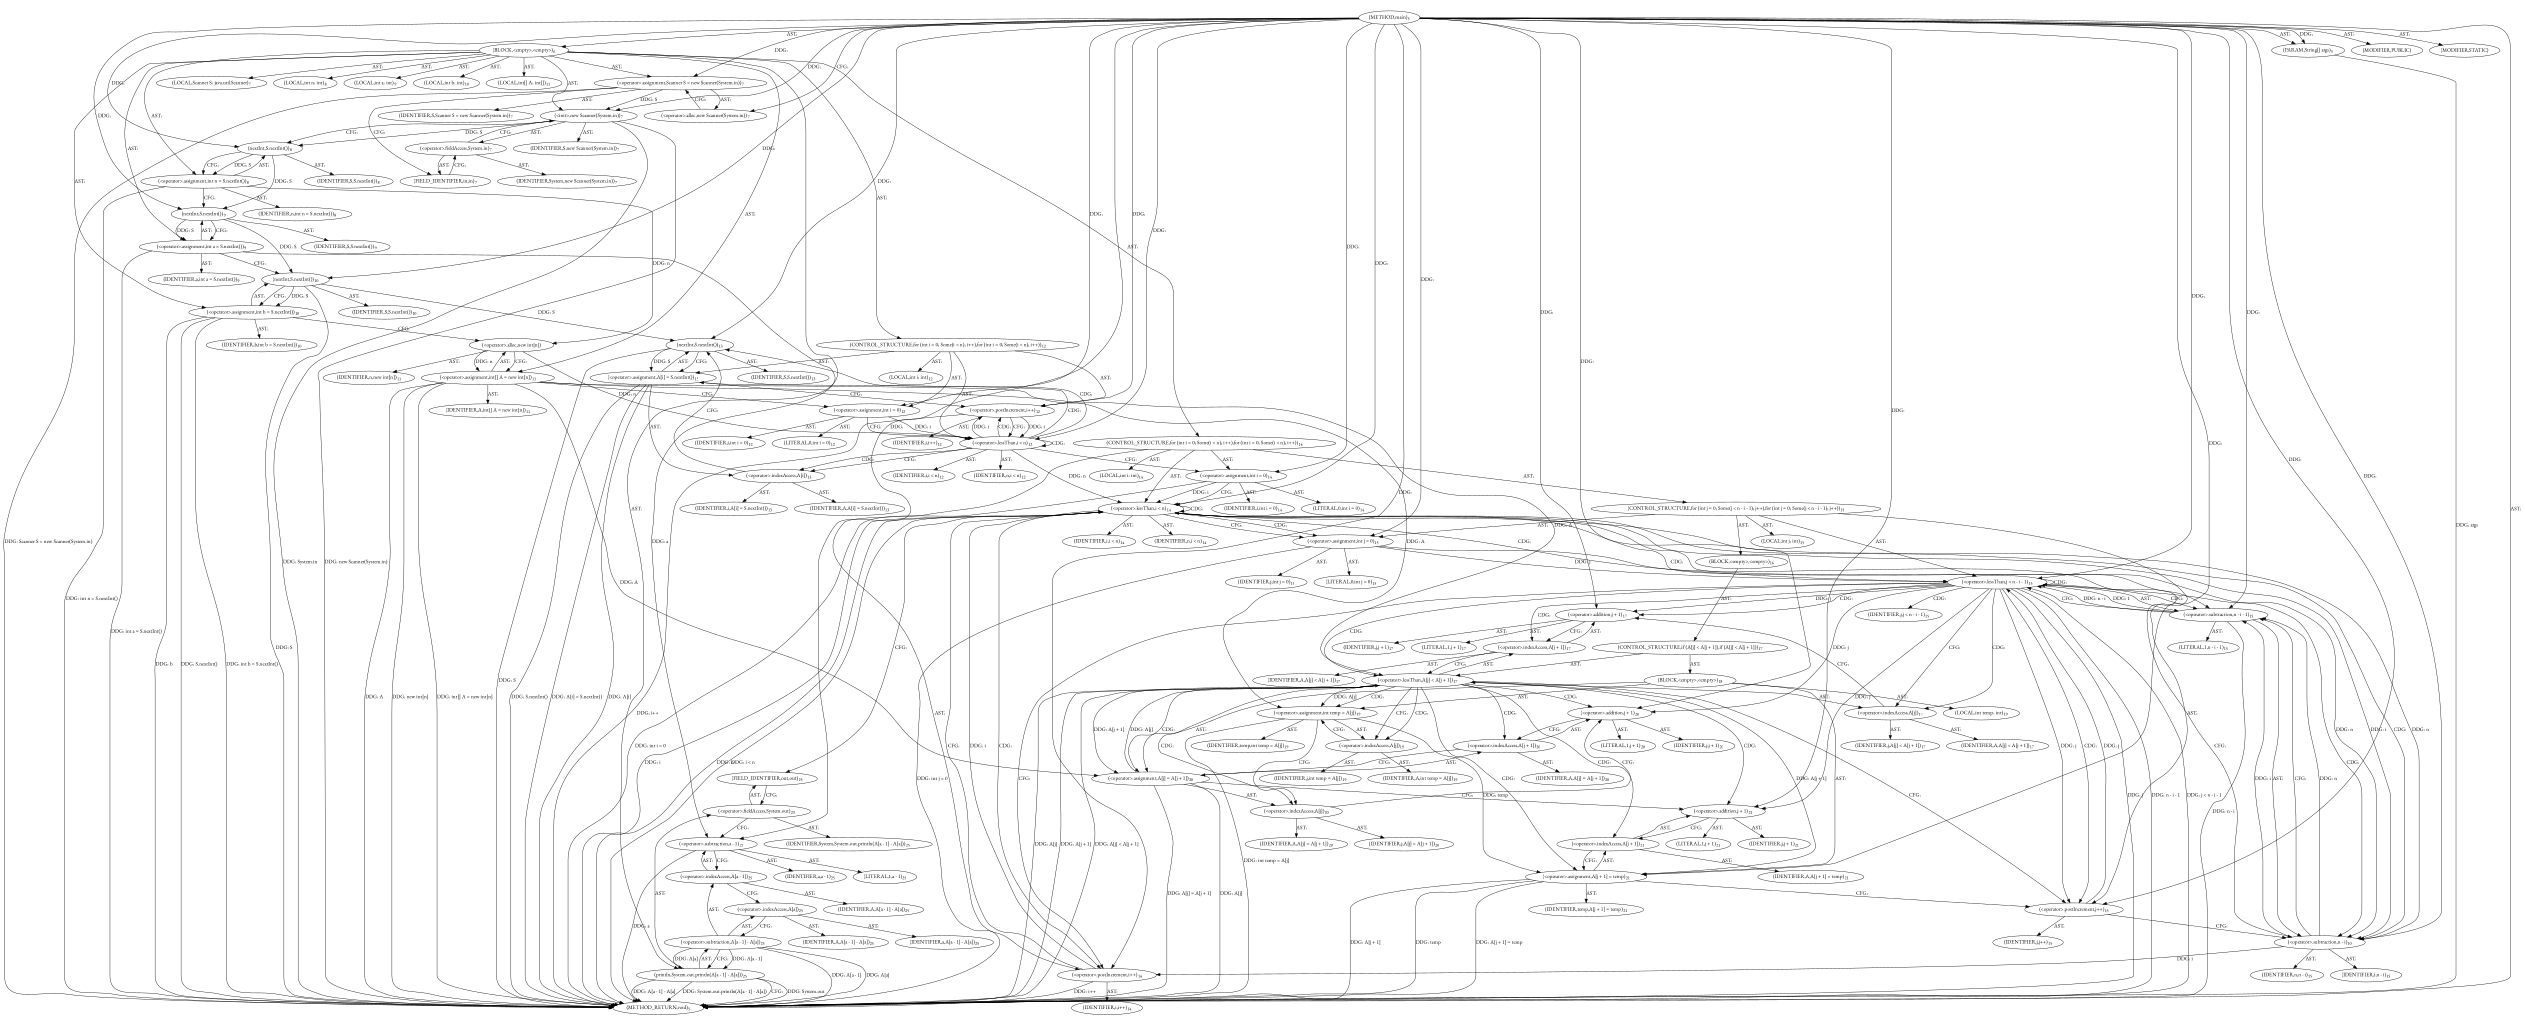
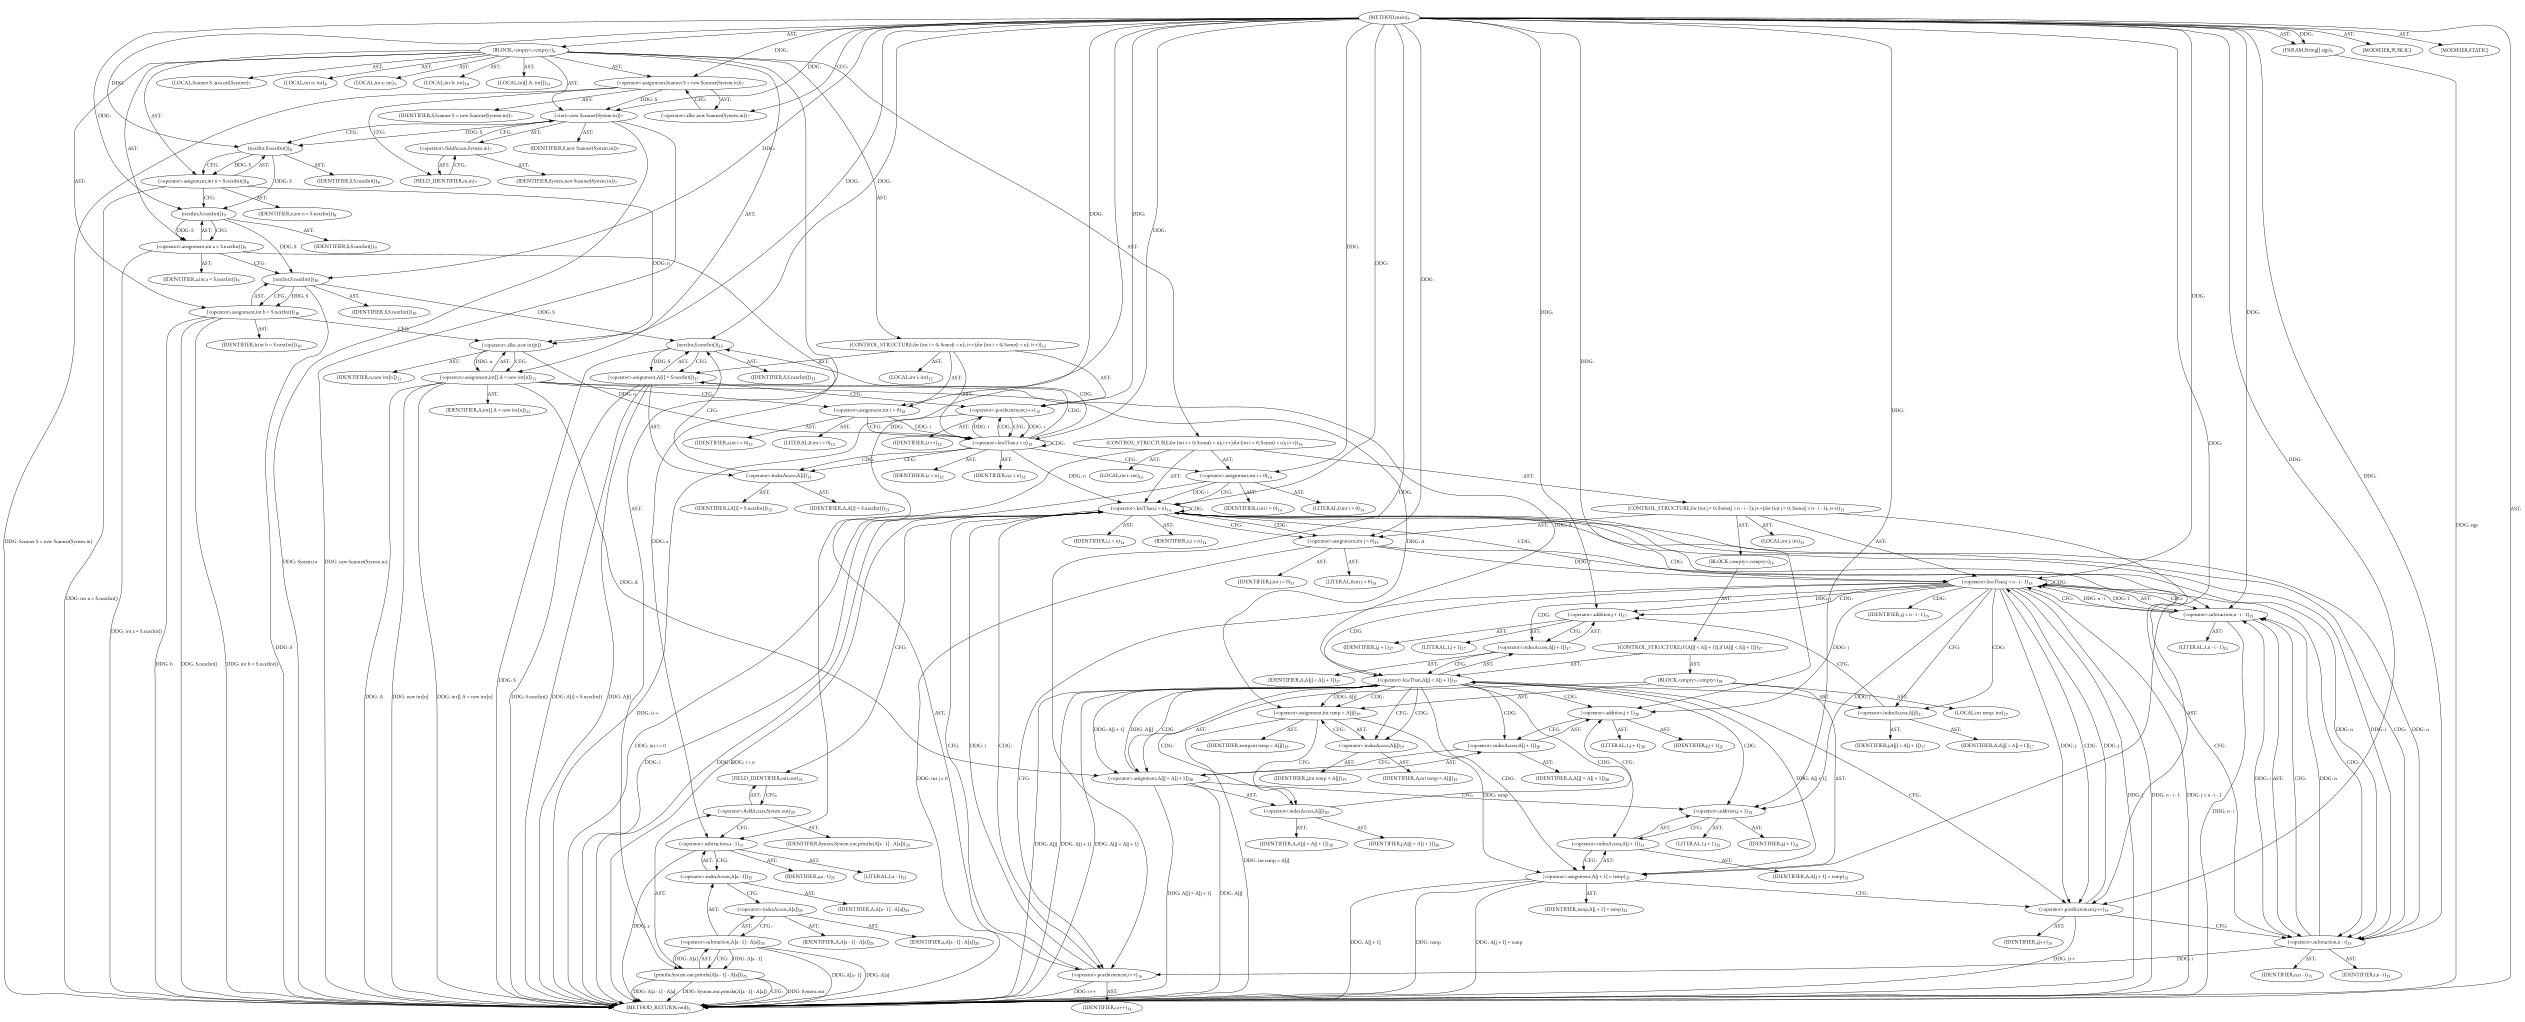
edge "(METHOD,main)" -> "(<operator>.alloc,new int[n])": added, label "DDG:"
node "(<operator>.subtraction,n - i)": text "10" -> "15"
edge "(<operator>.postIncrement,j++)" -> "(METHOD_RETURN,void)": added, label "DDG: j++"
